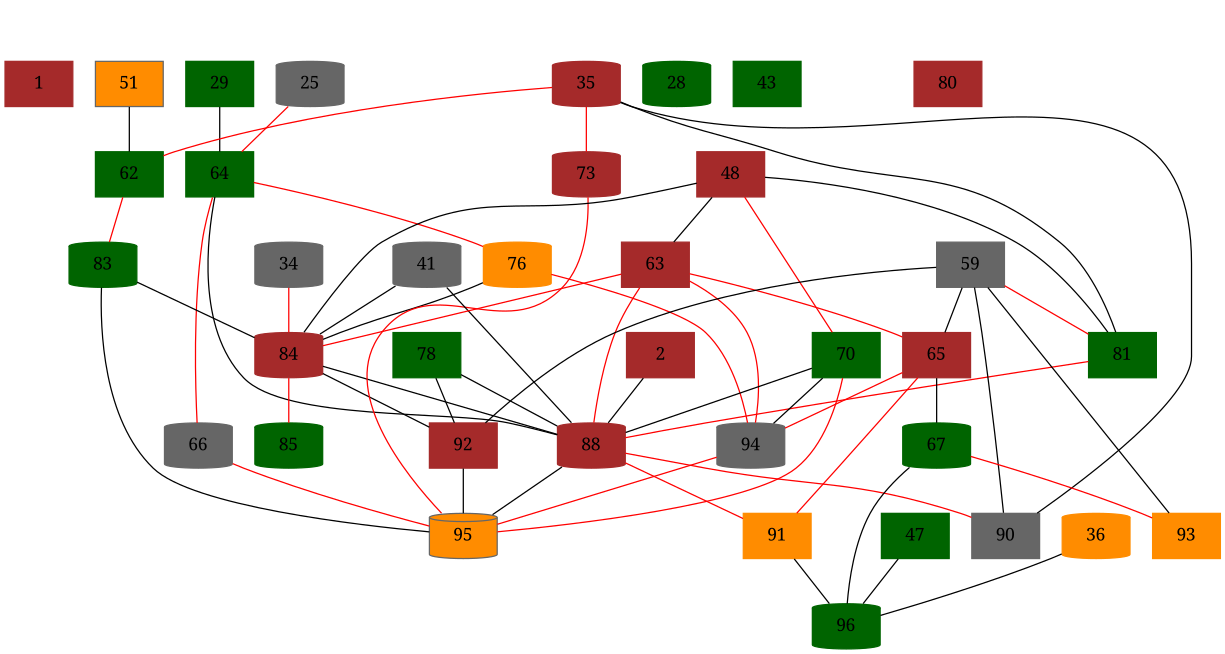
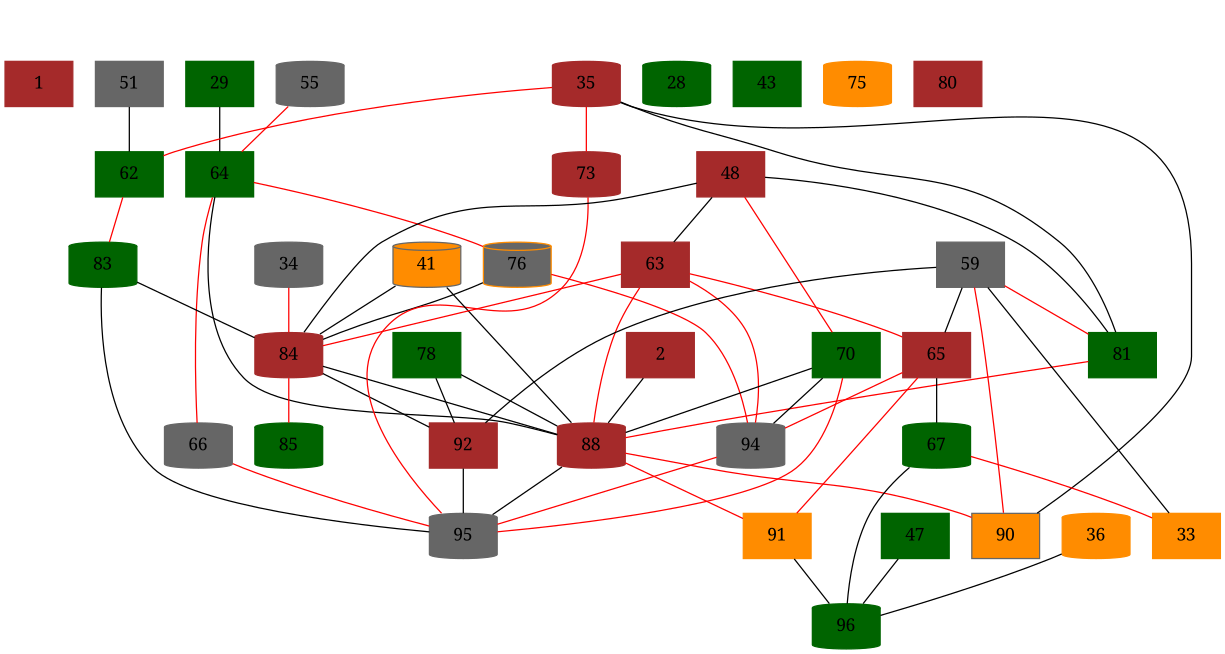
node "51": fillcolor darkorange -> gray40
node "25": label "25" -> "55"
node "75": added
node "41": fillcolor gray40 -> darkorange
node "76": fillcolor darkorange -> gray40
edge "59" -- "90": color black -> red
node "95": fillcolor darkorange -> gray40
node "90": fillcolor gray40 -> darkorange
node "93": label "93" -> "33"
